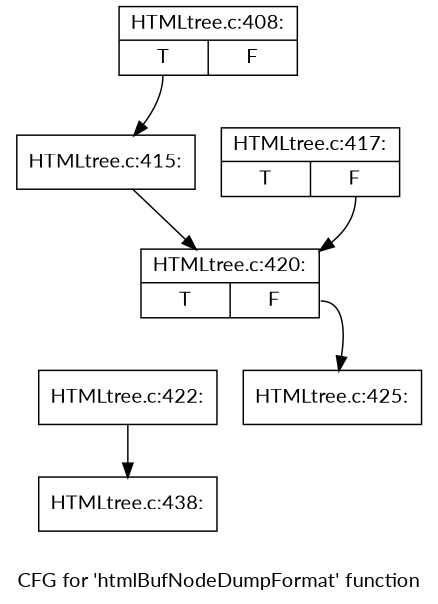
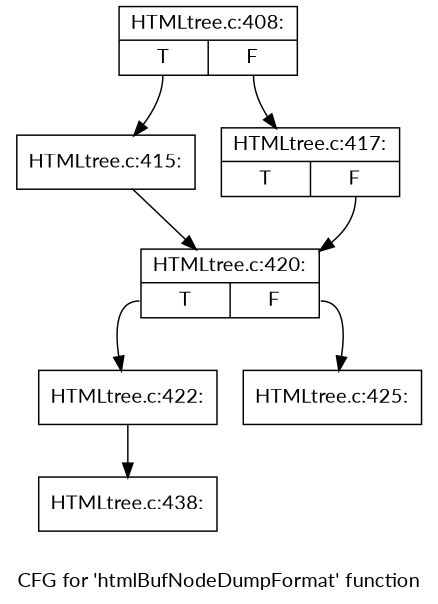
edge "HTMLtree.c:408:" -> "HTMLtree.c:417:": added
edge "HTMLtree.c:420:" -> "HTMLtree.c:422:": added
